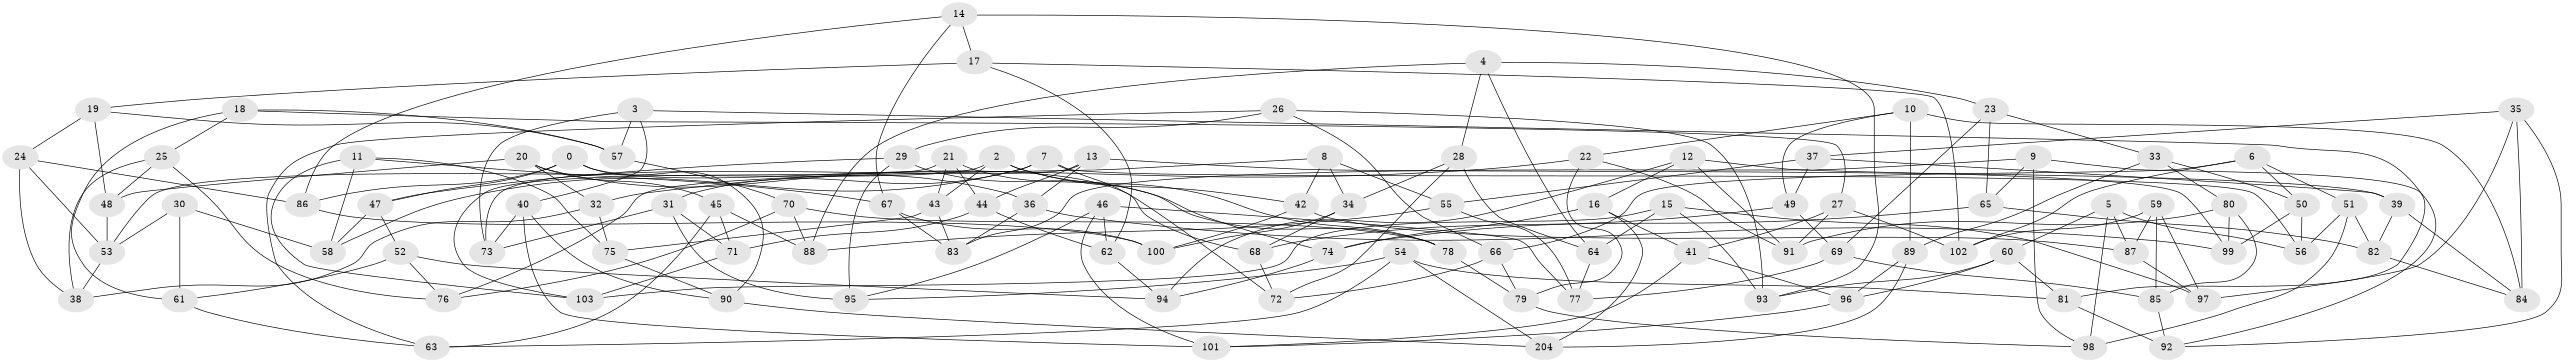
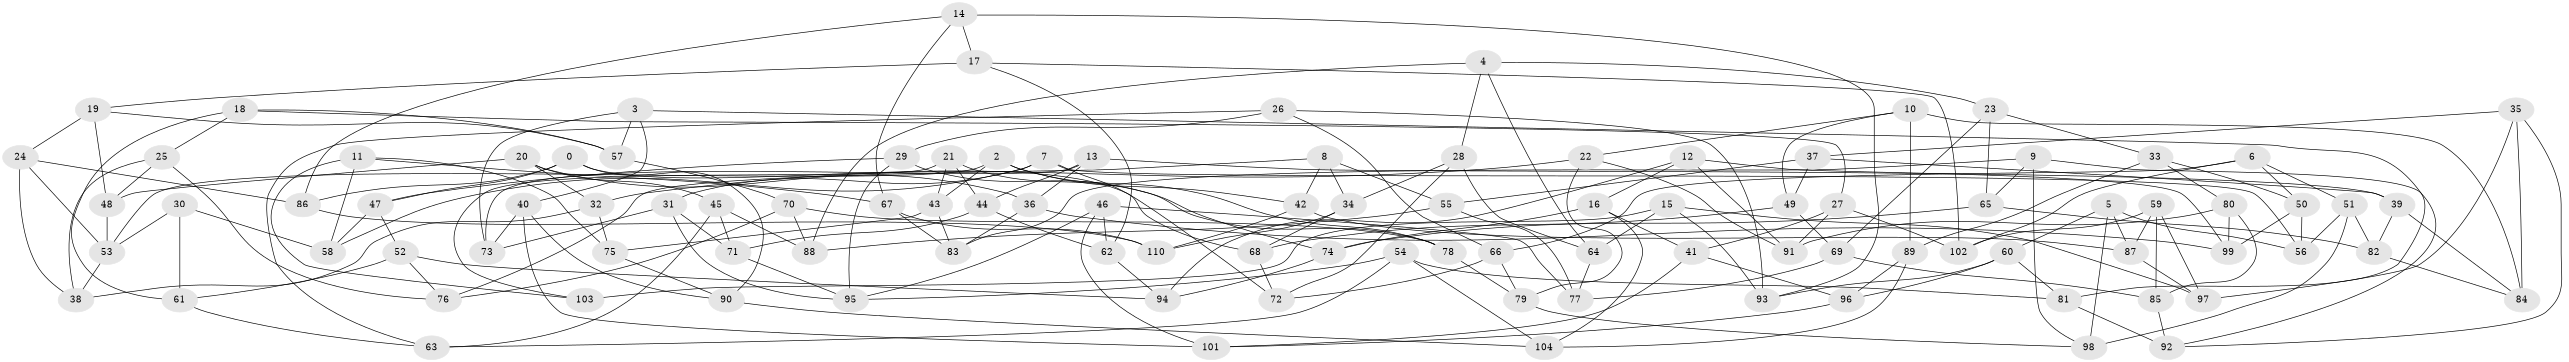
node "100": label "100" -> "110"
edge "71" -- "103": now "71" -- "95"
node "204": label "204" -> "104"
